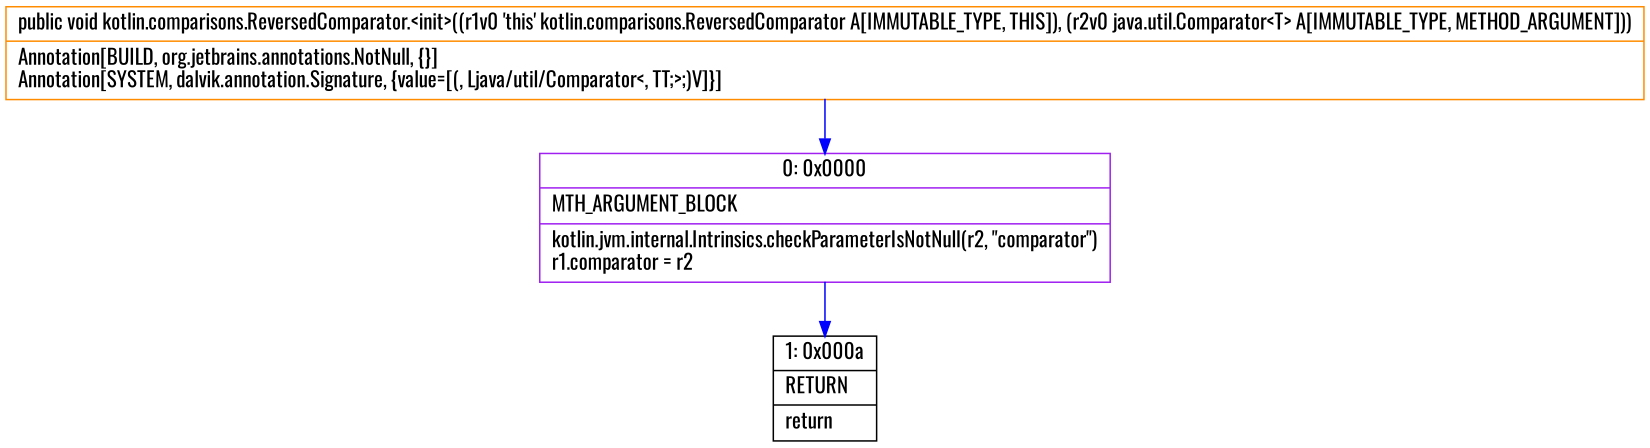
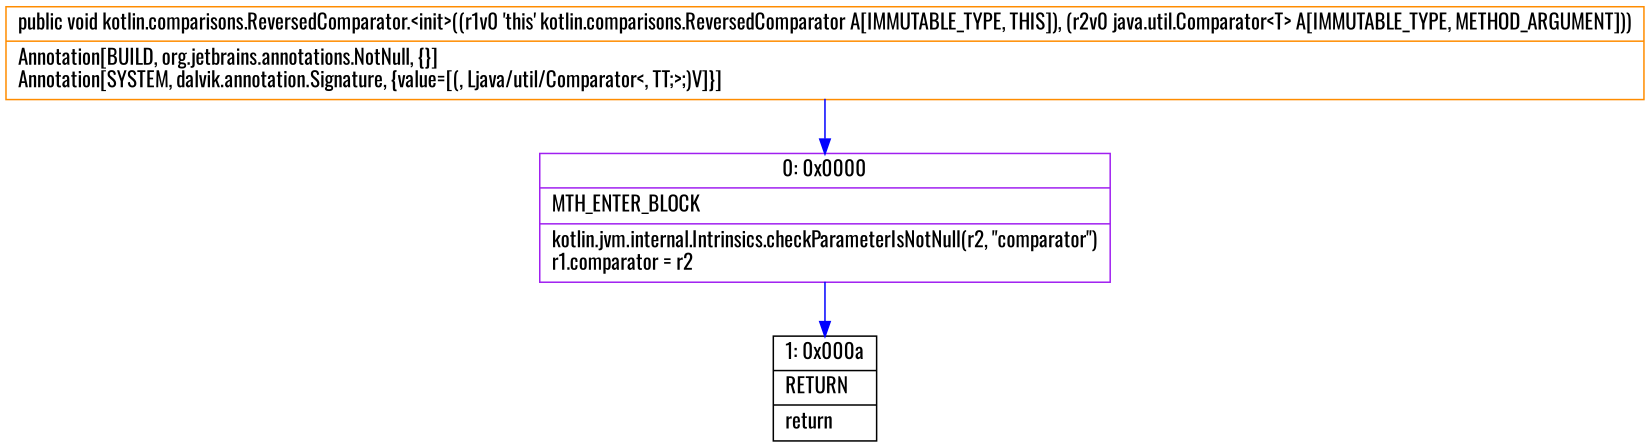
node "0: 0x0000": text "MTH_ARGUMENT_BLOCK" -> "MTH_ENTER_BLOCK"
